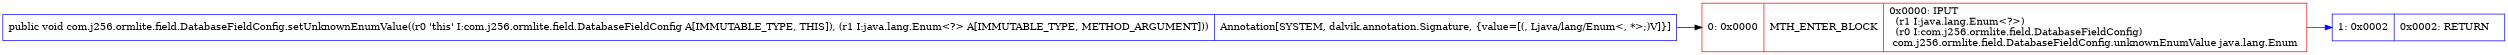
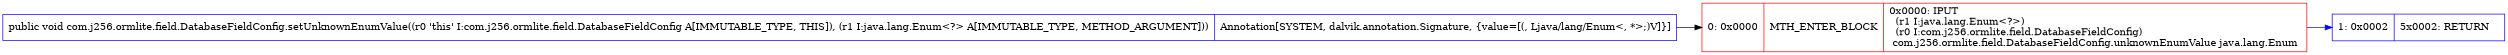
node "1: 0x0002": text "0x0002: RETURN" -> "5x0002: RETURN"
